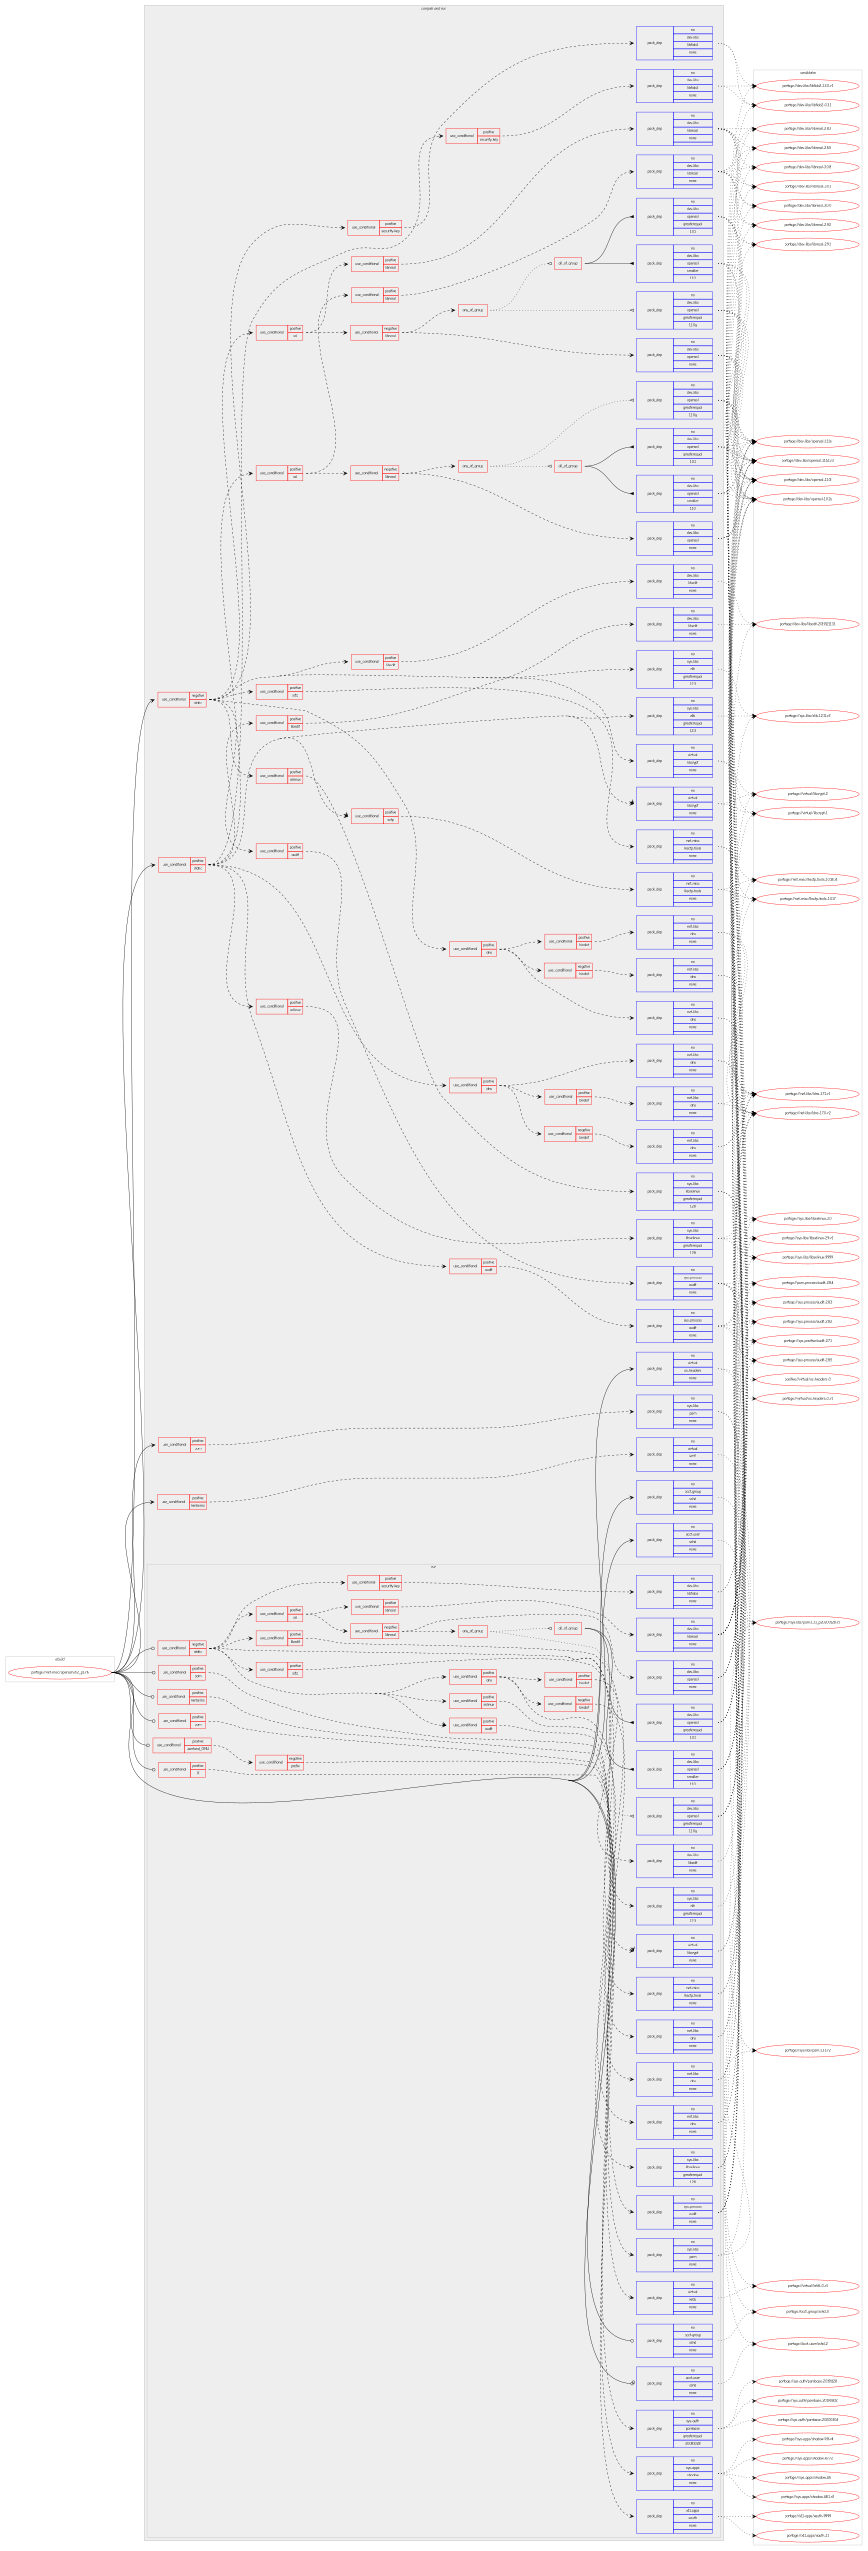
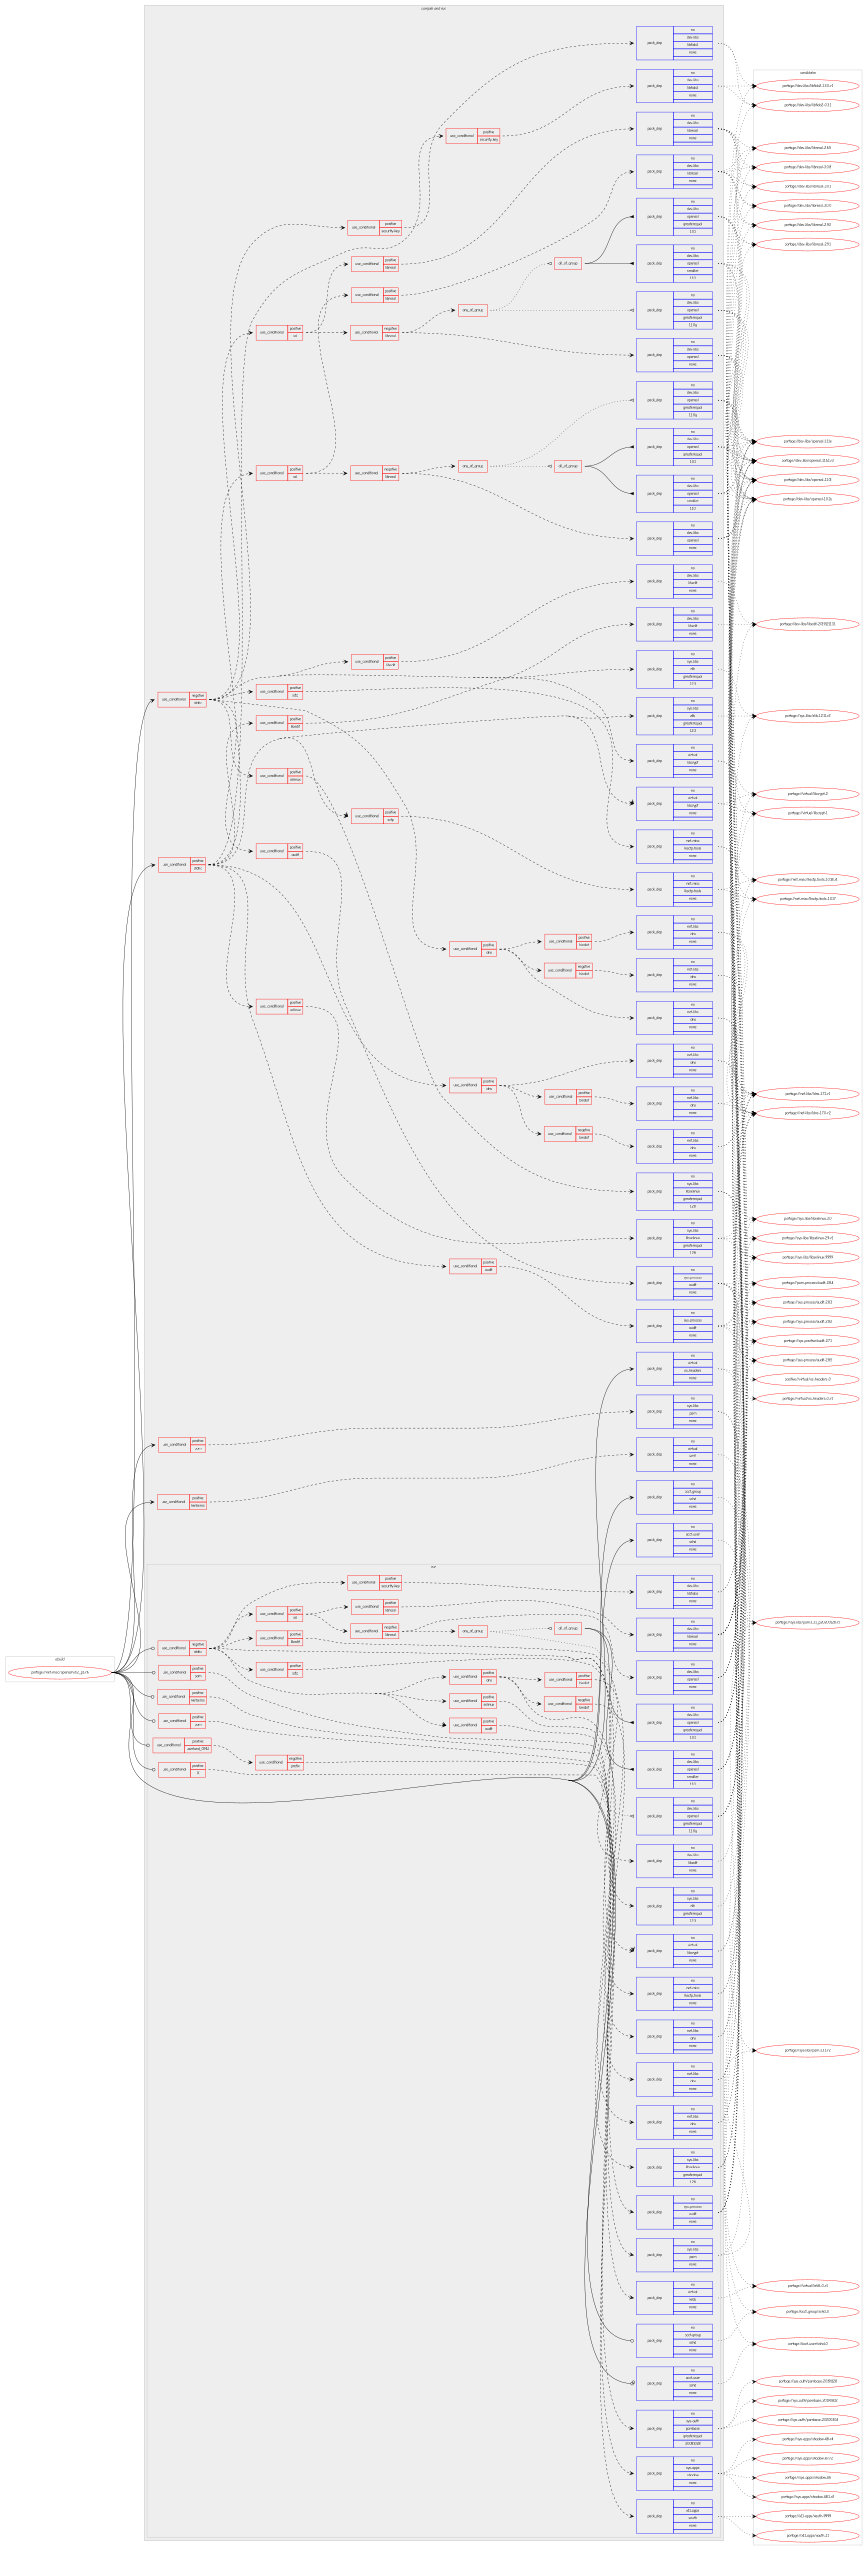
node "portage://dev-libs/libressl-2.8.3": removed
node "portage://acct-user/sshd-2": label "portage://acct-user/sshd-2" -> "portage://acct-user/sshd-0"
node "portage://sys-apps/shadow-9.8-r4": label "portage://sys-apps/shadow-9.8-r4" -> "portage://sys-apps/shadow-4.8-r4"
